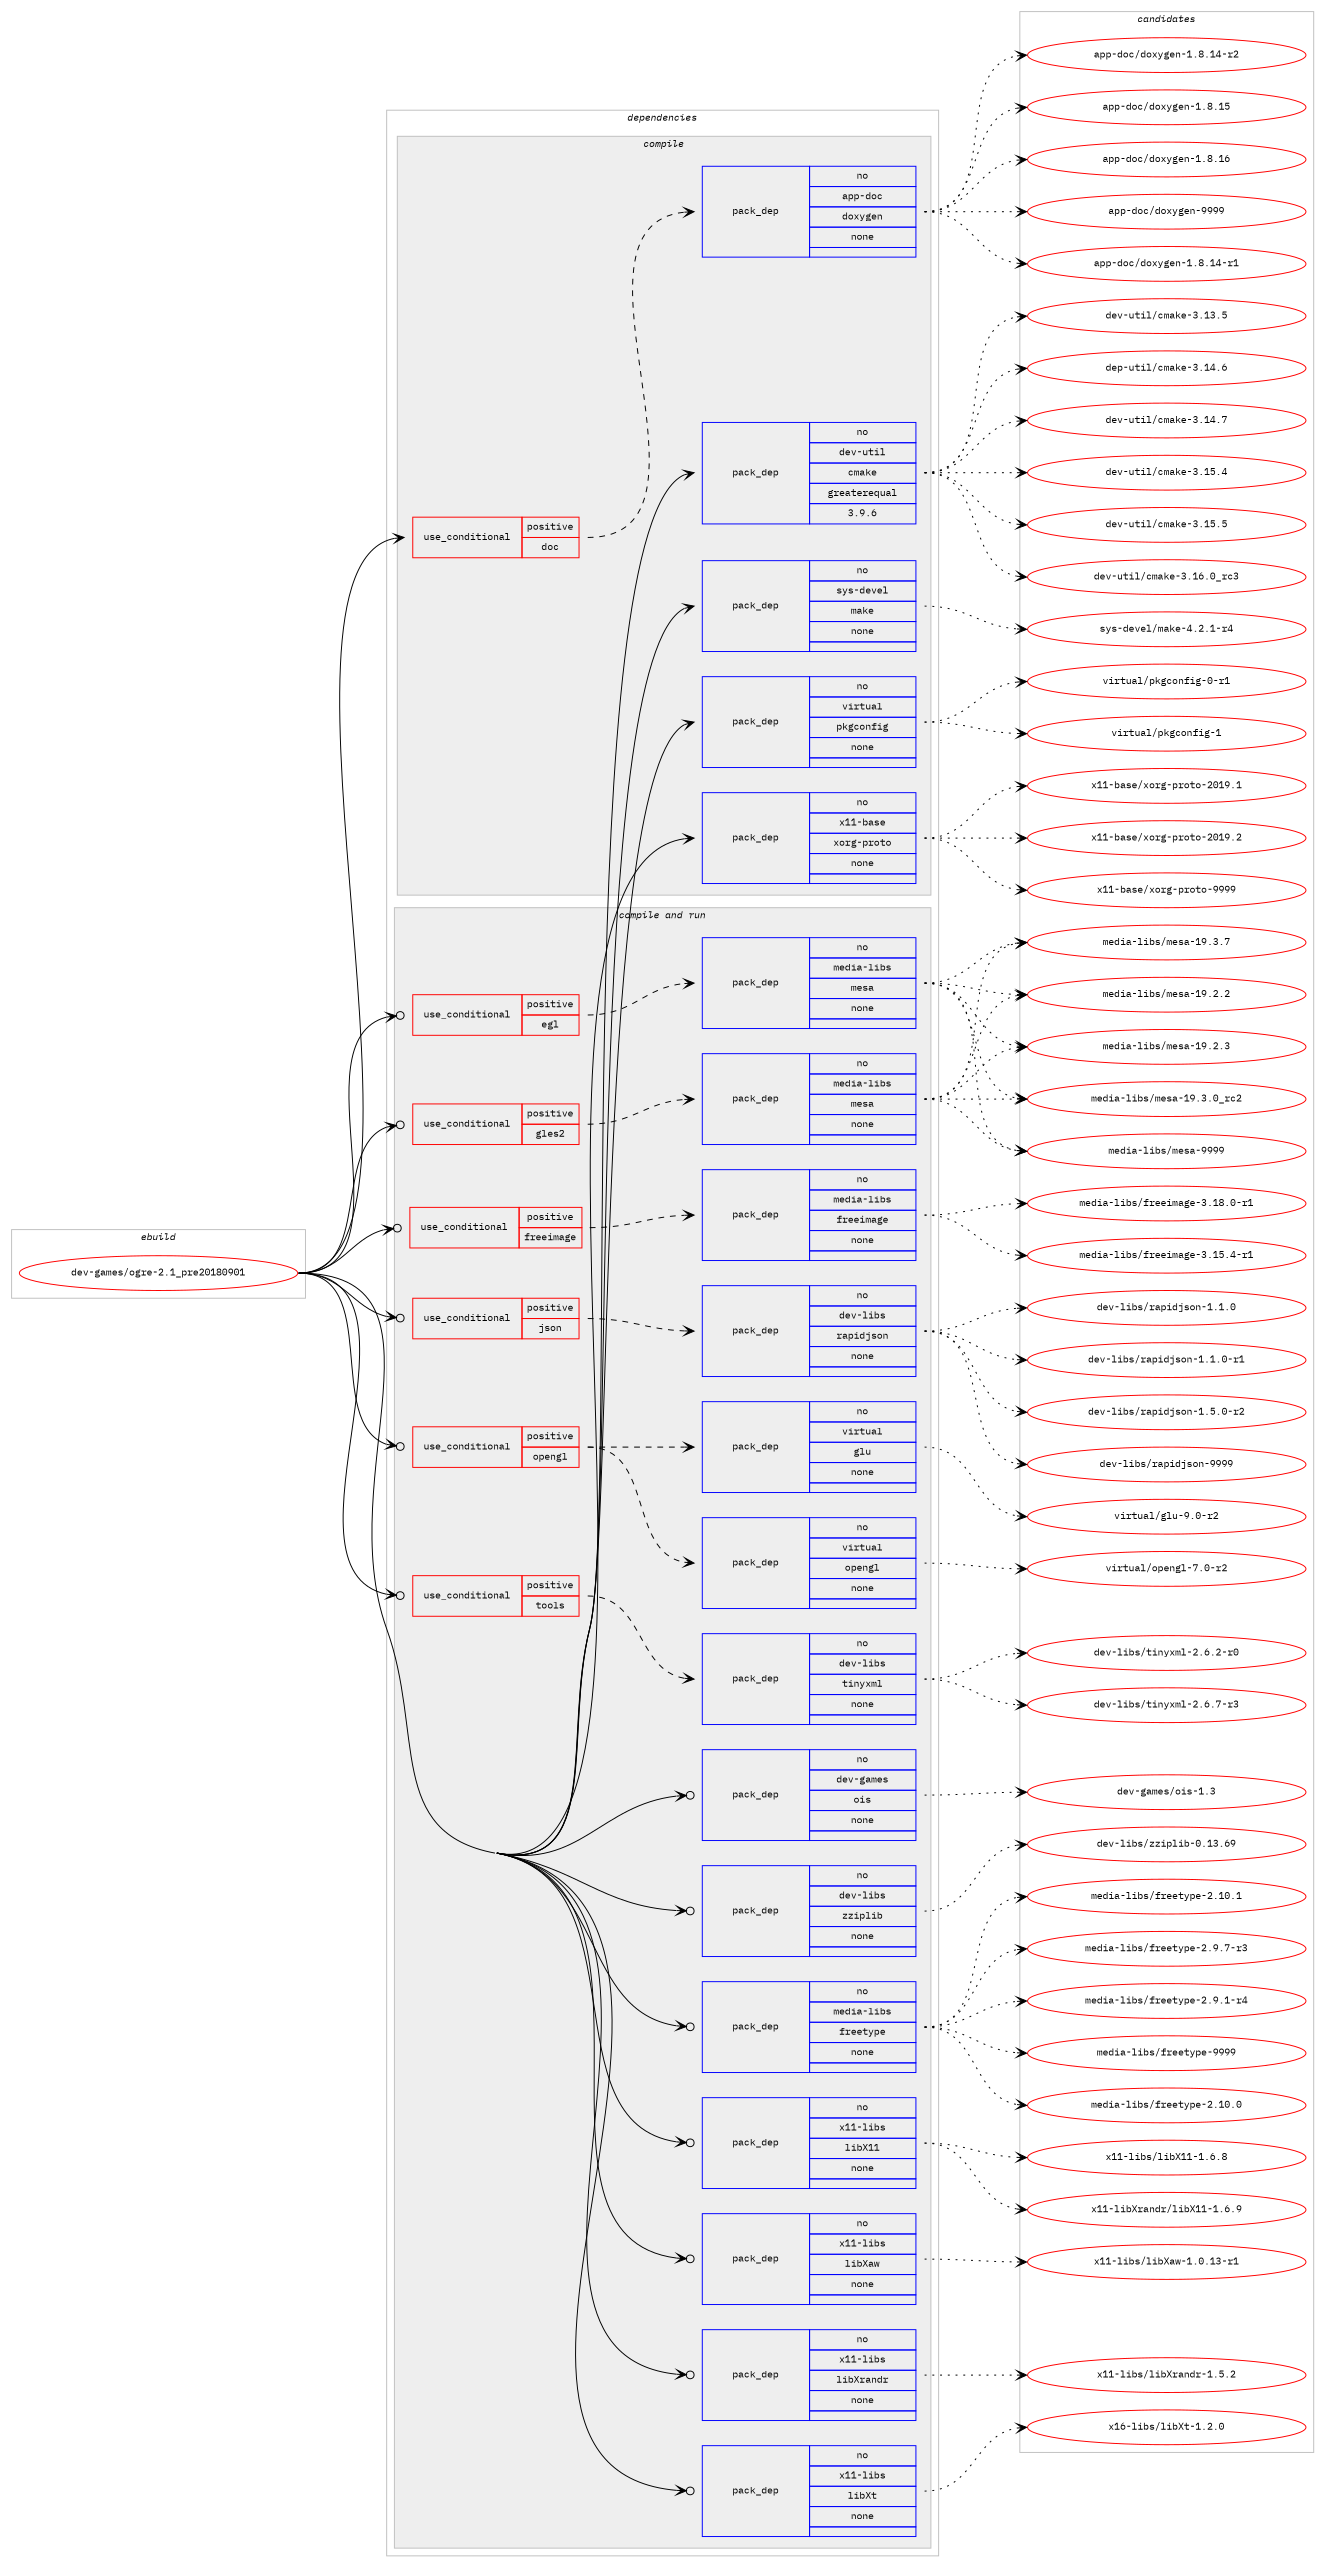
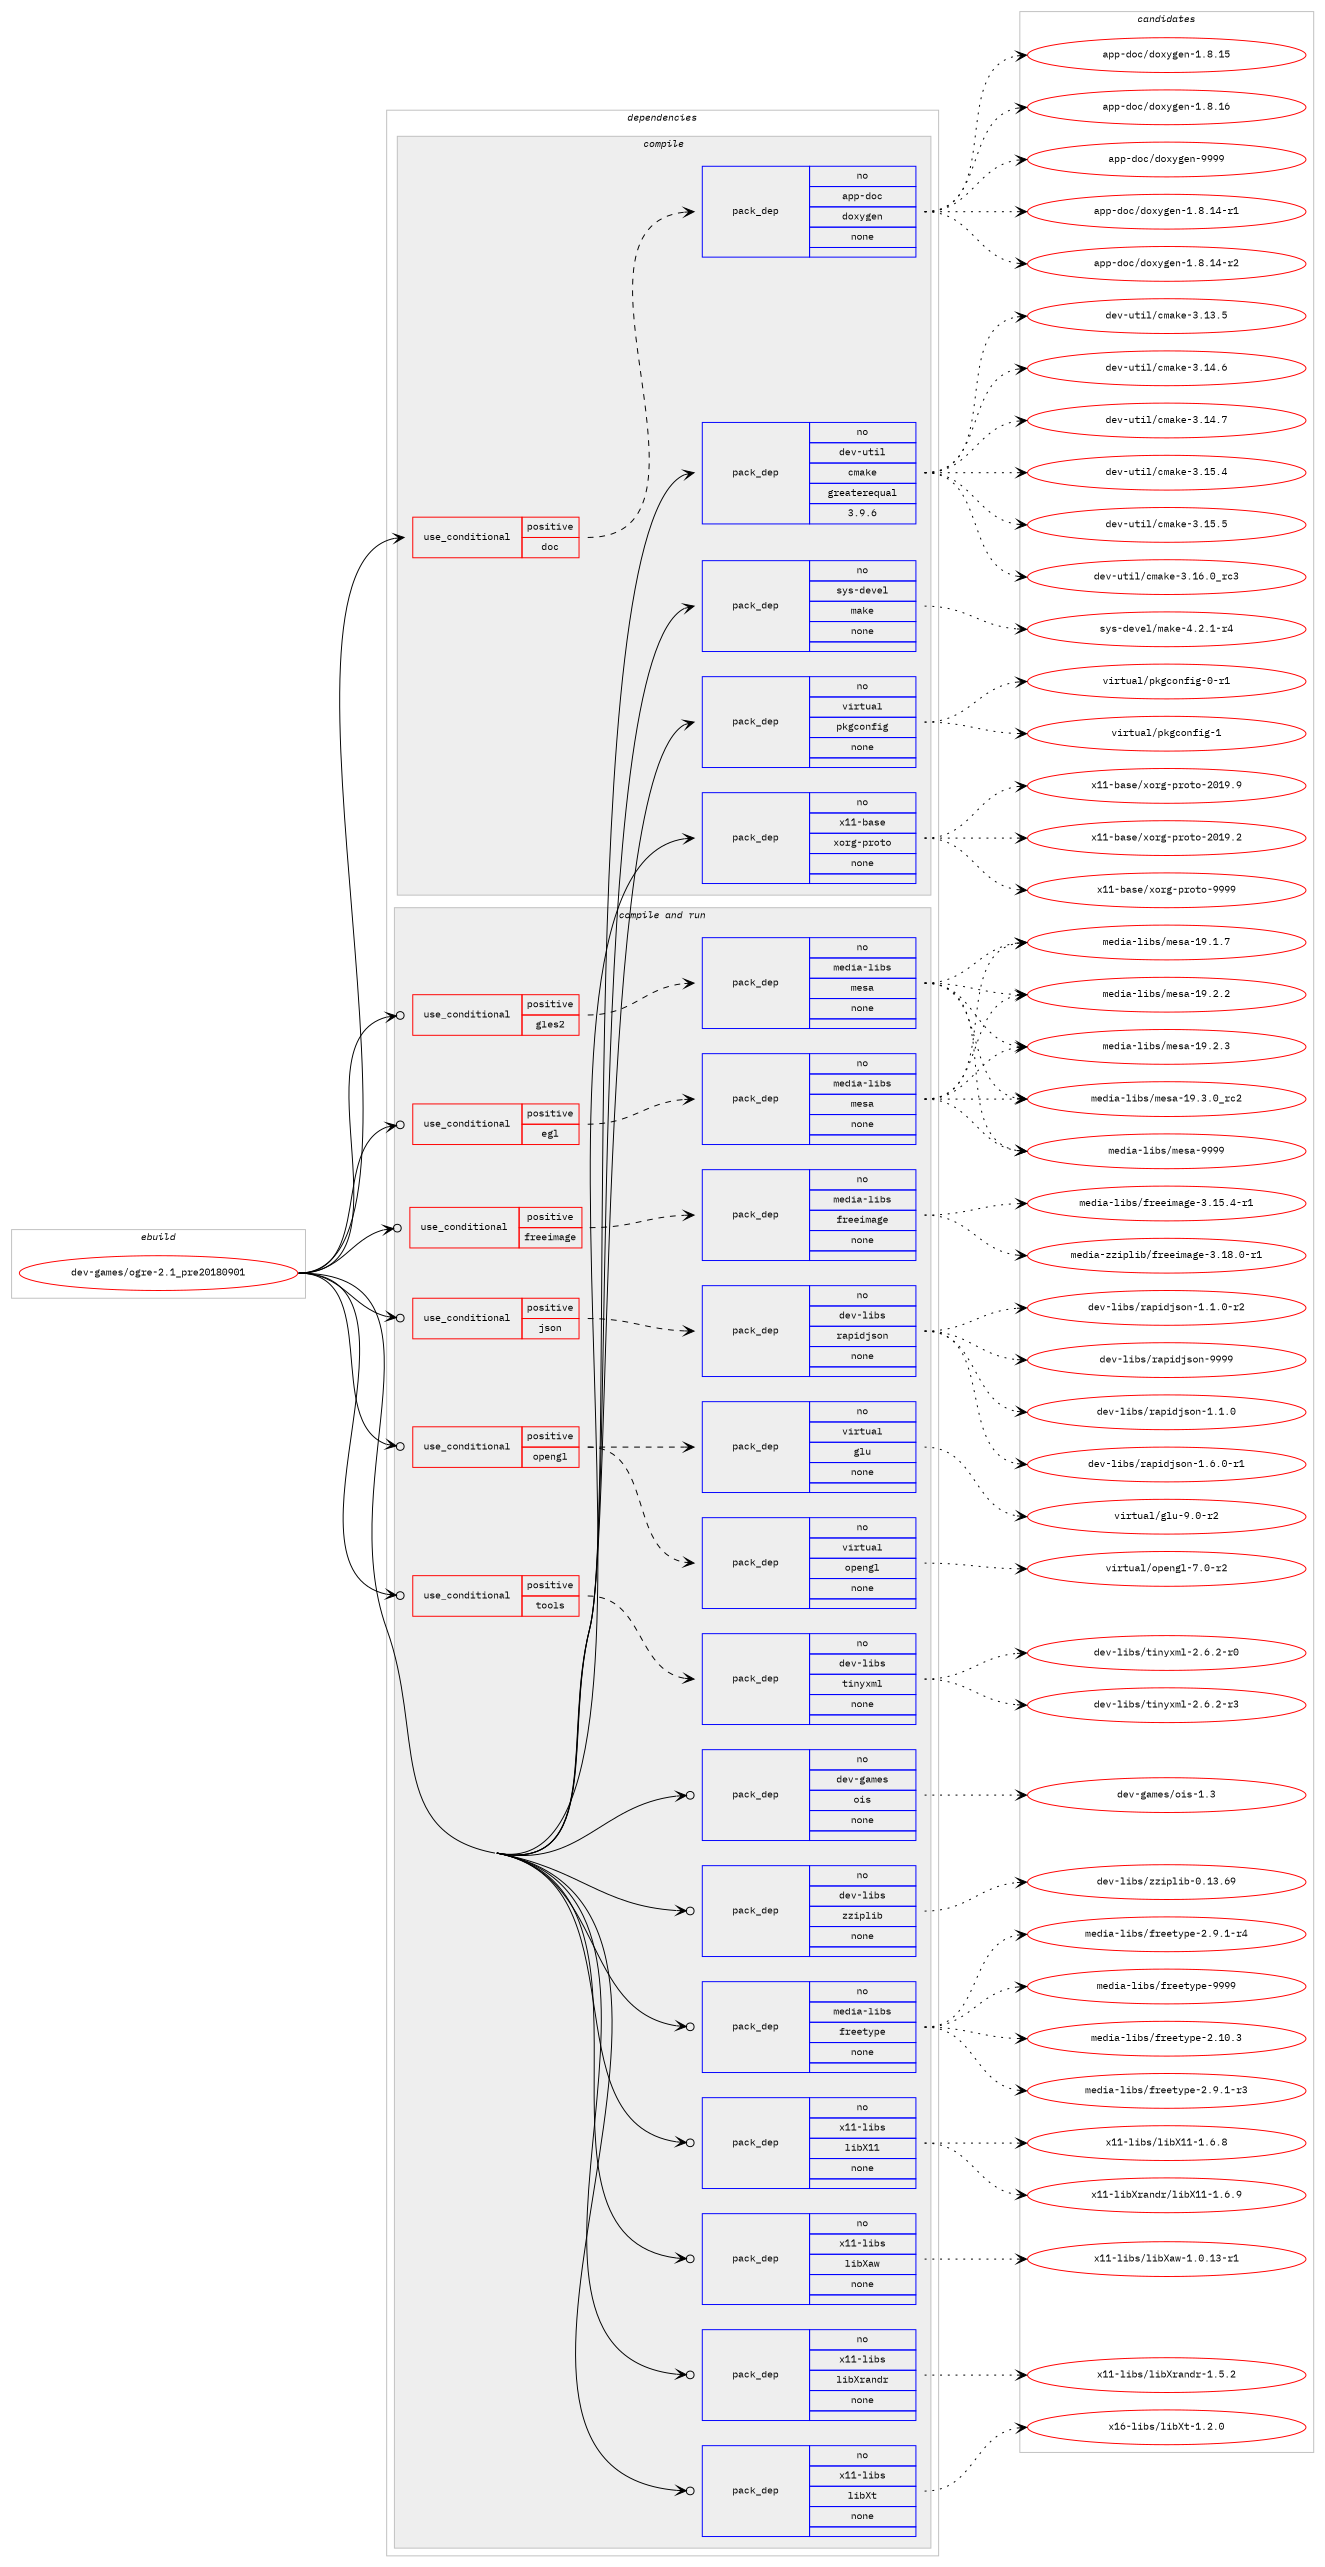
node "dep-util/cmake-3.14.6": label "dep-util/cmake-3.14.6" -> "dev-util/cmake-3.14.6"
node "x11-base/xorg-proto-2019.1": label "x11-base/xorg-proto-2019.1" -> "x11-base/xorg-proto-2019.9"
node "media-libs/mesa-19.3.7": label "media-libs/mesa-19.3.7" -> "media-libs/mesa-19.1.7"
node "media-libs/freeimage-3.18.0-r1": label "media-libs/freeimage-3.18.0-r1" -> "media-zziplib/freeimage-3.18.0-r1"
node "dev-libs/rapidjson-1.1.0-r1": label "dev-libs/rapidjson-1.1.0-r1" -> "dev-libs/rapidjson-1.6.0-r1"
node "dev-libs/rapidjson-1.5.0-r2": label "dev-libs/rapidjson-1.5.0-r2" -> "dev-libs/rapidjson-1.1.0-r2"
node "dev-libs/tinyxml-2.6.7-r3": label "dev-libs/tinyxml-2.6.7-r3" -> "dev-libs/tinyxml-2.6.2-r3"
node "media-libs/freetype-2.10.1": removed
node "media-libs/freetype-2.9.7-r3": label "media-libs/freetype-2.9.7-r3" -> "media-libs/freetype-2.9.1-r3"
node "media-libs/freetype-2.10.0": label "media-libs/freetype-2.10.0" -> "media-libs/freetype-2.10.3"
